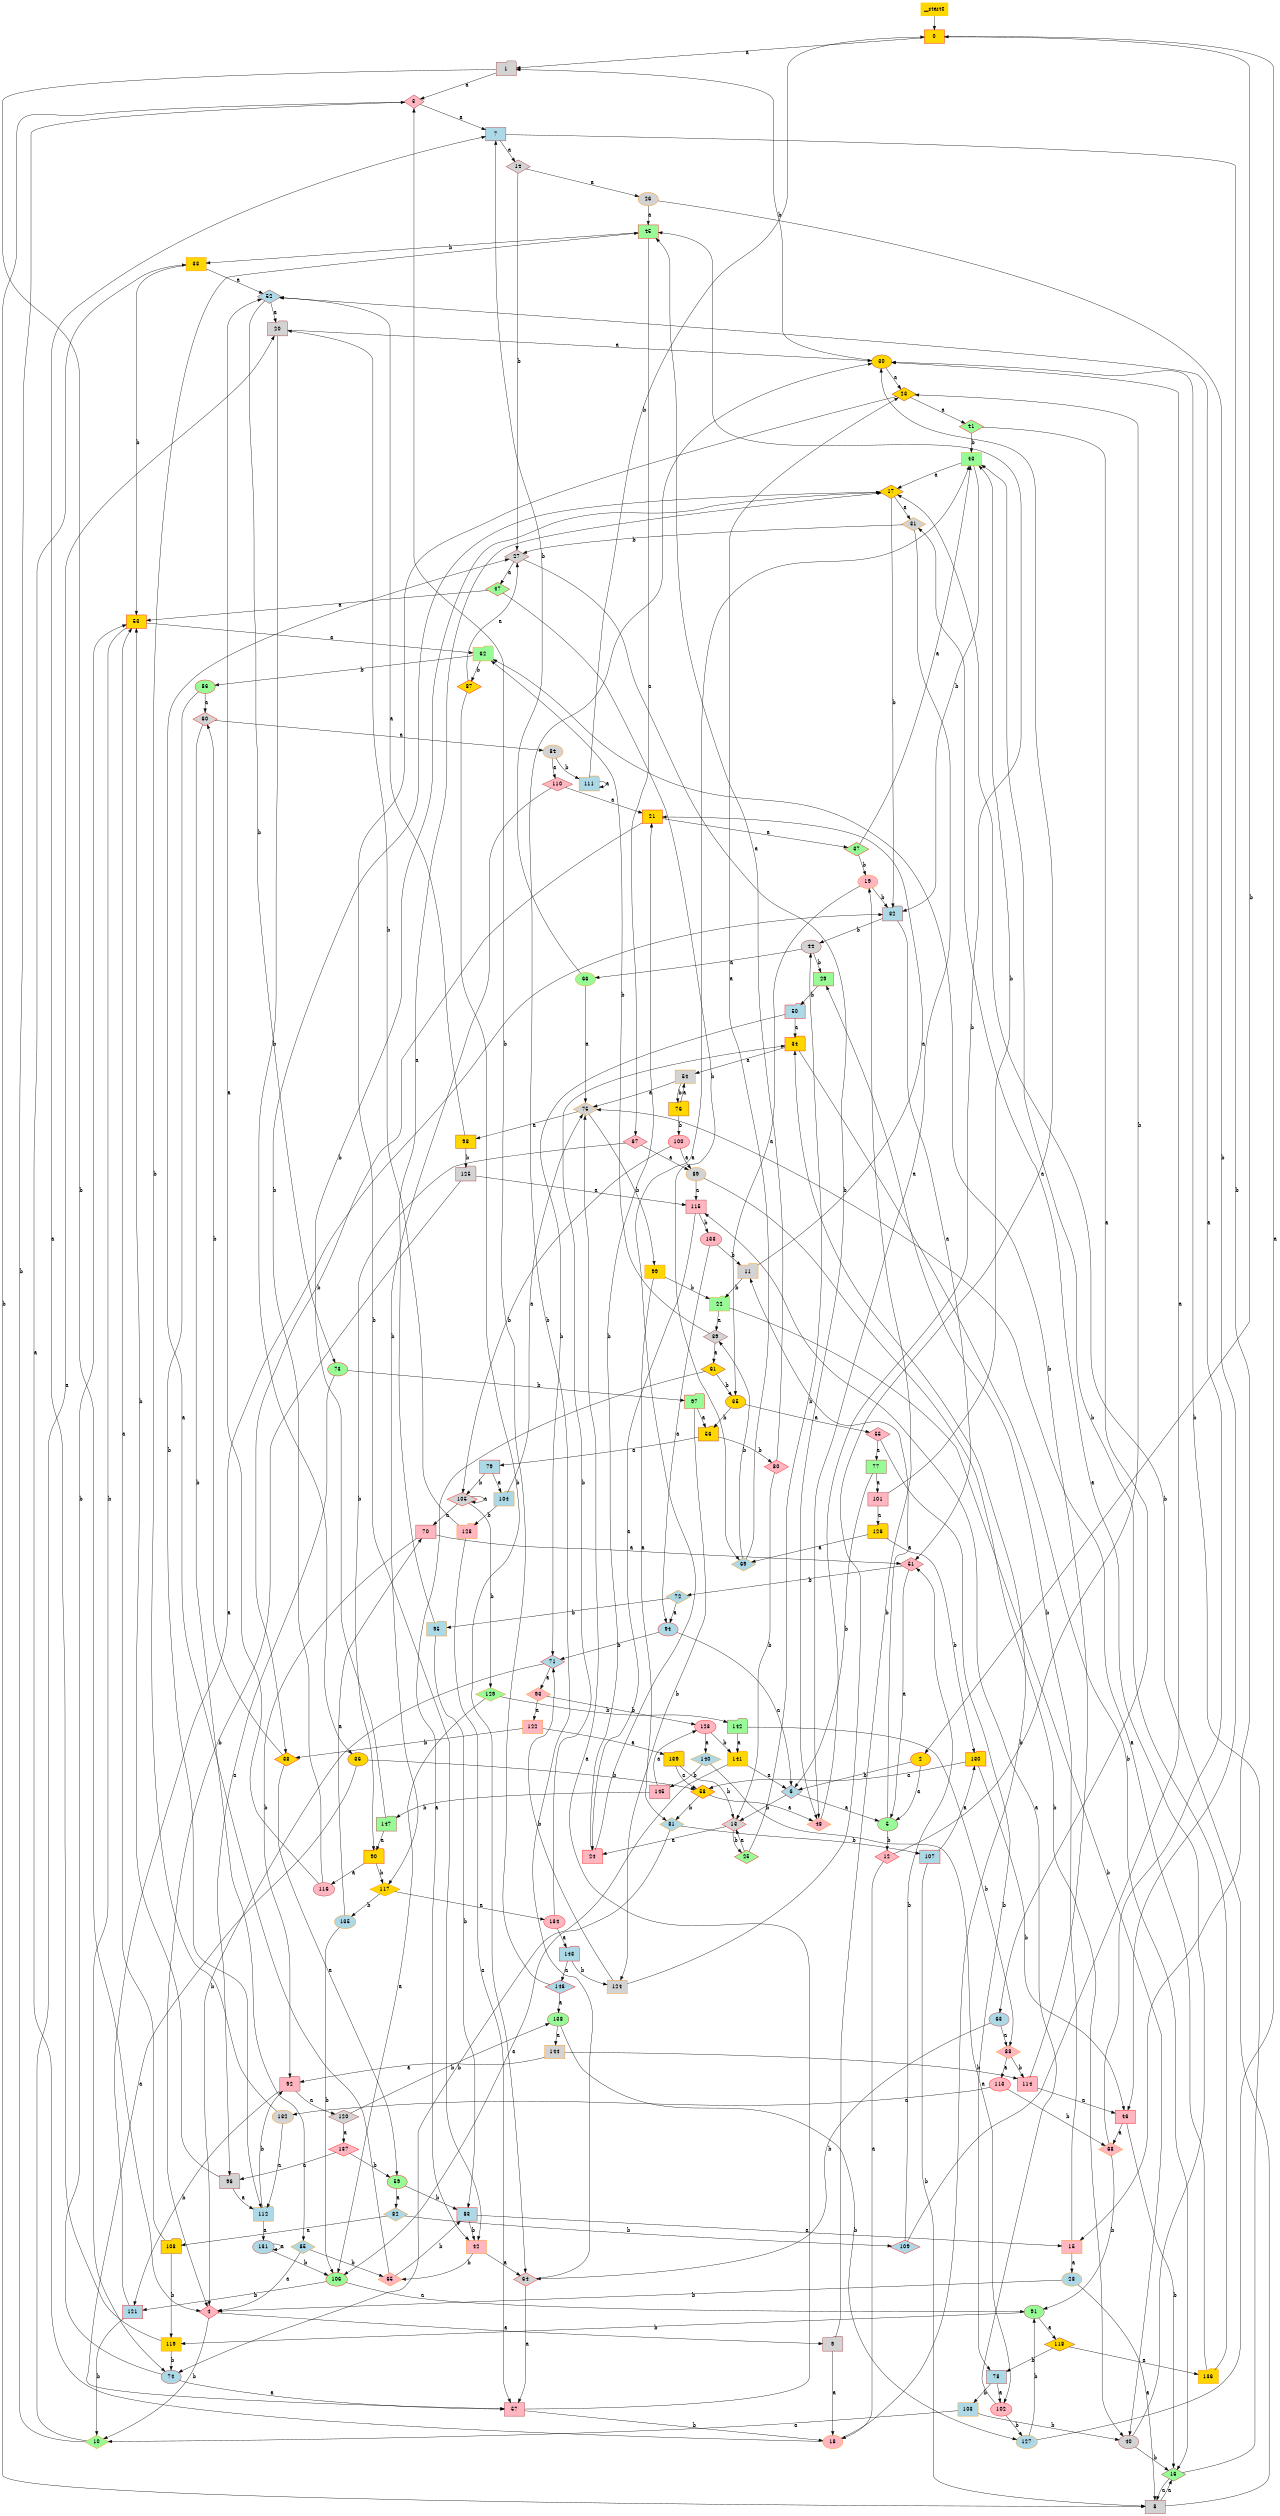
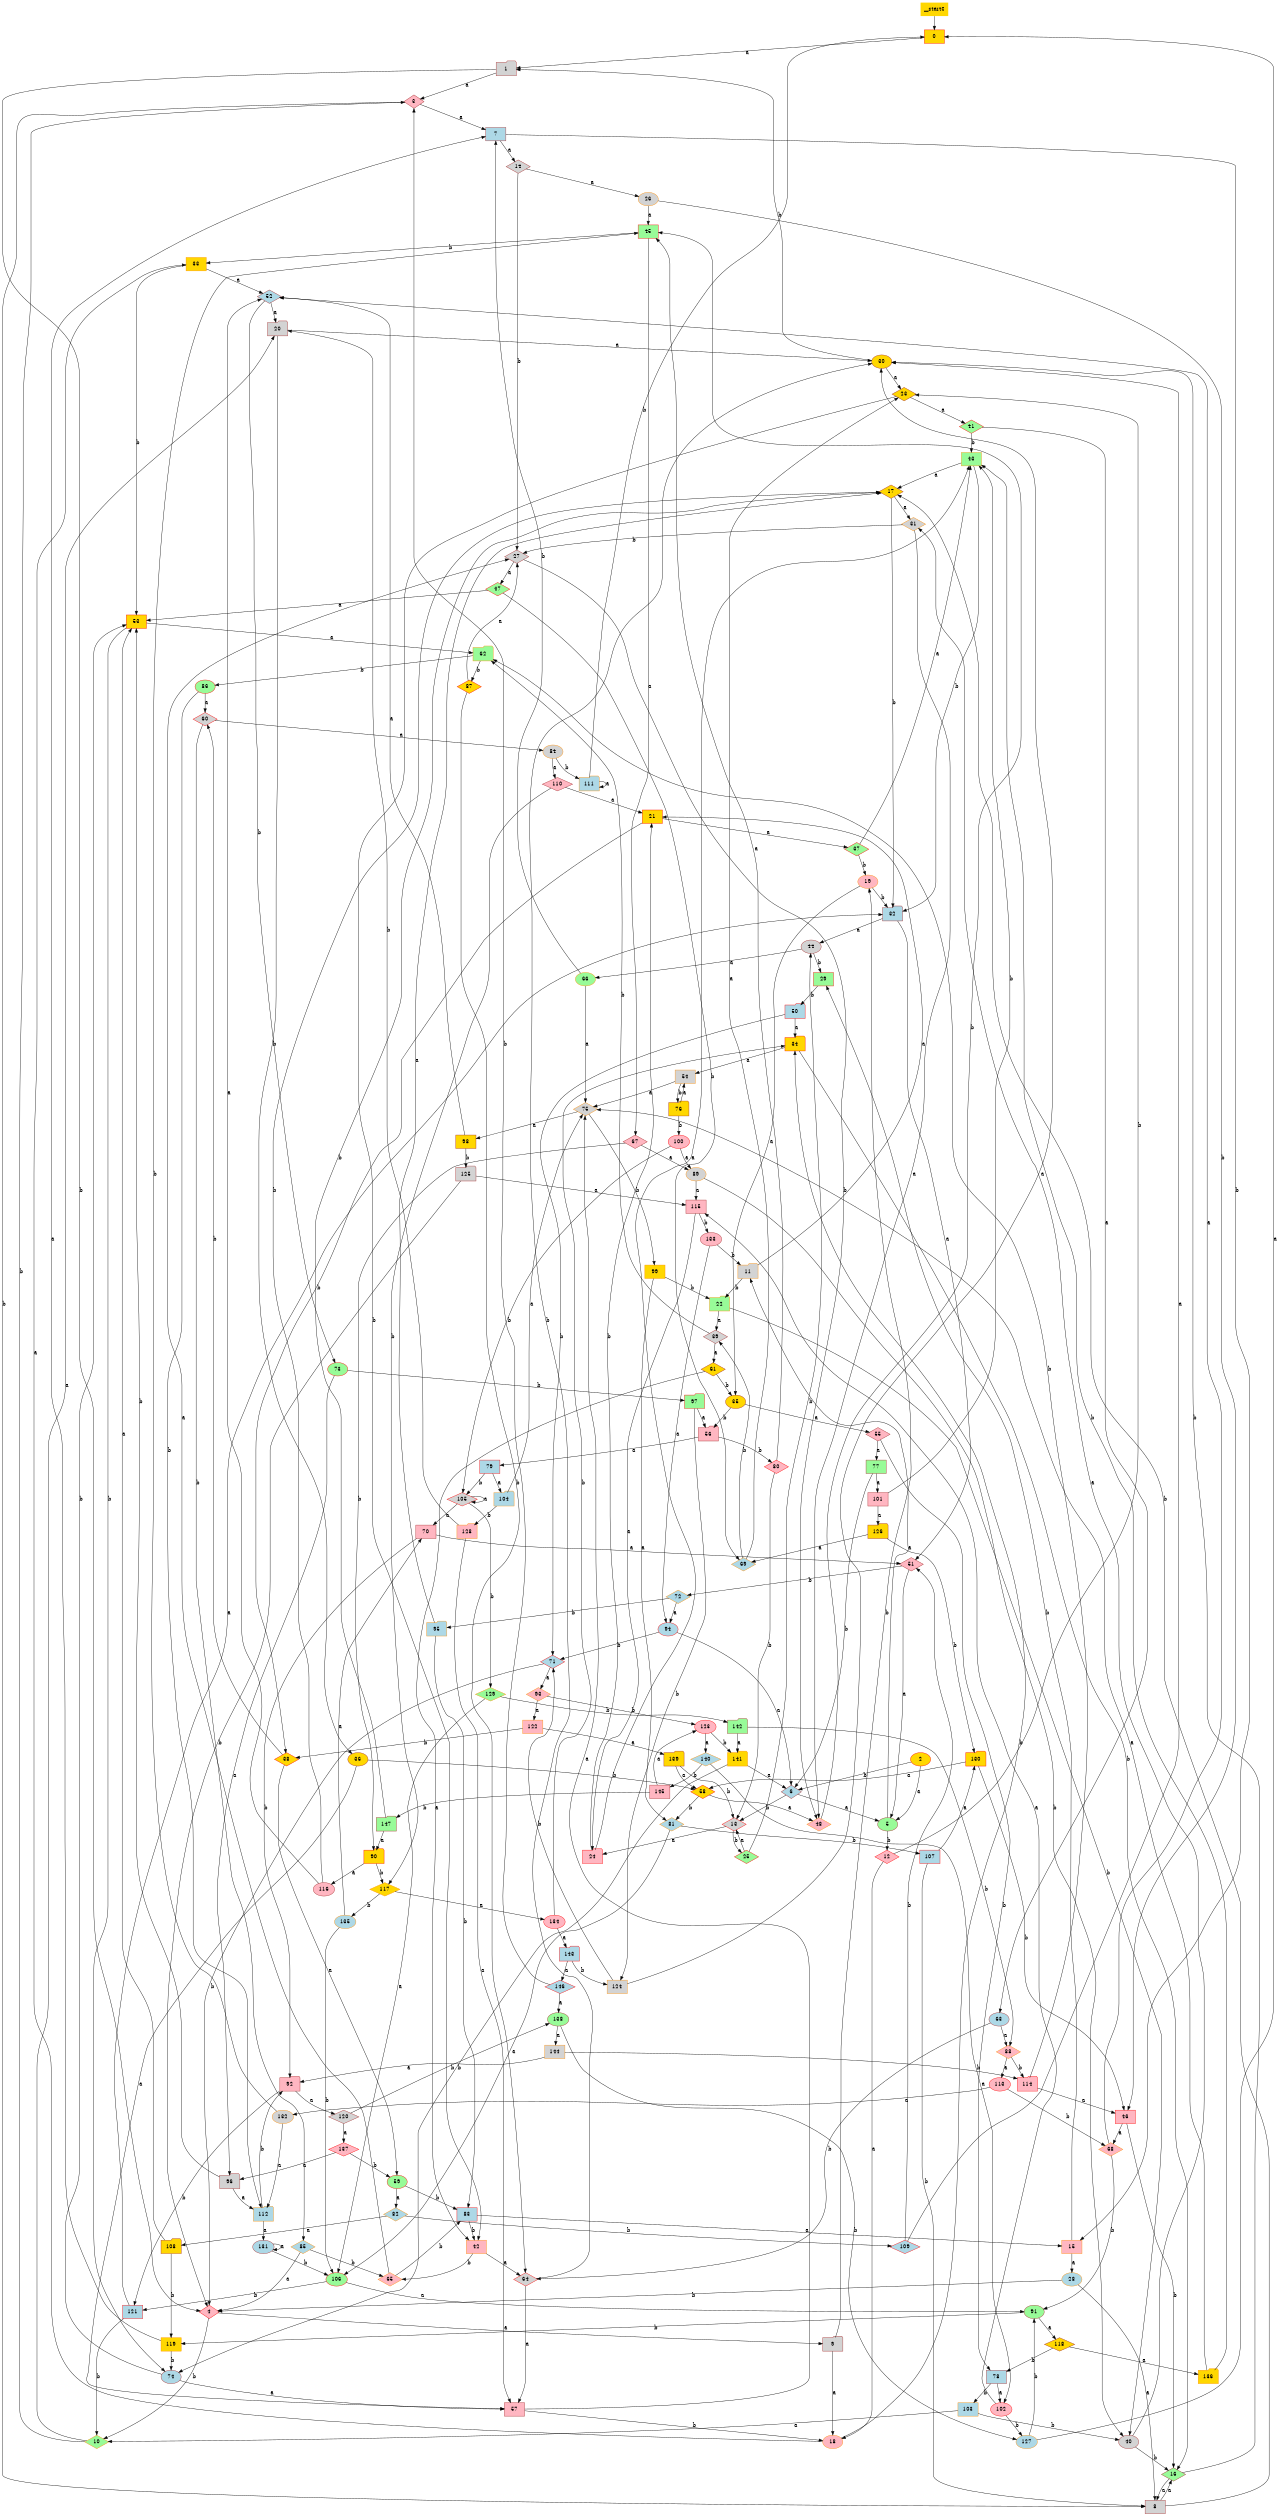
edge "0" -> "2": removed, label "b"
edge "32" -> "44": label "b" -> "a"
node "56": fillcolor gold -> lightpink
